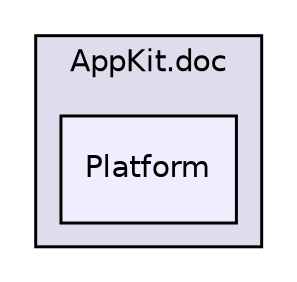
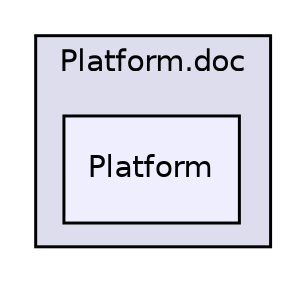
cluster "AppKit.doc": label "AppKit.doc" -> "Platform.doc"
